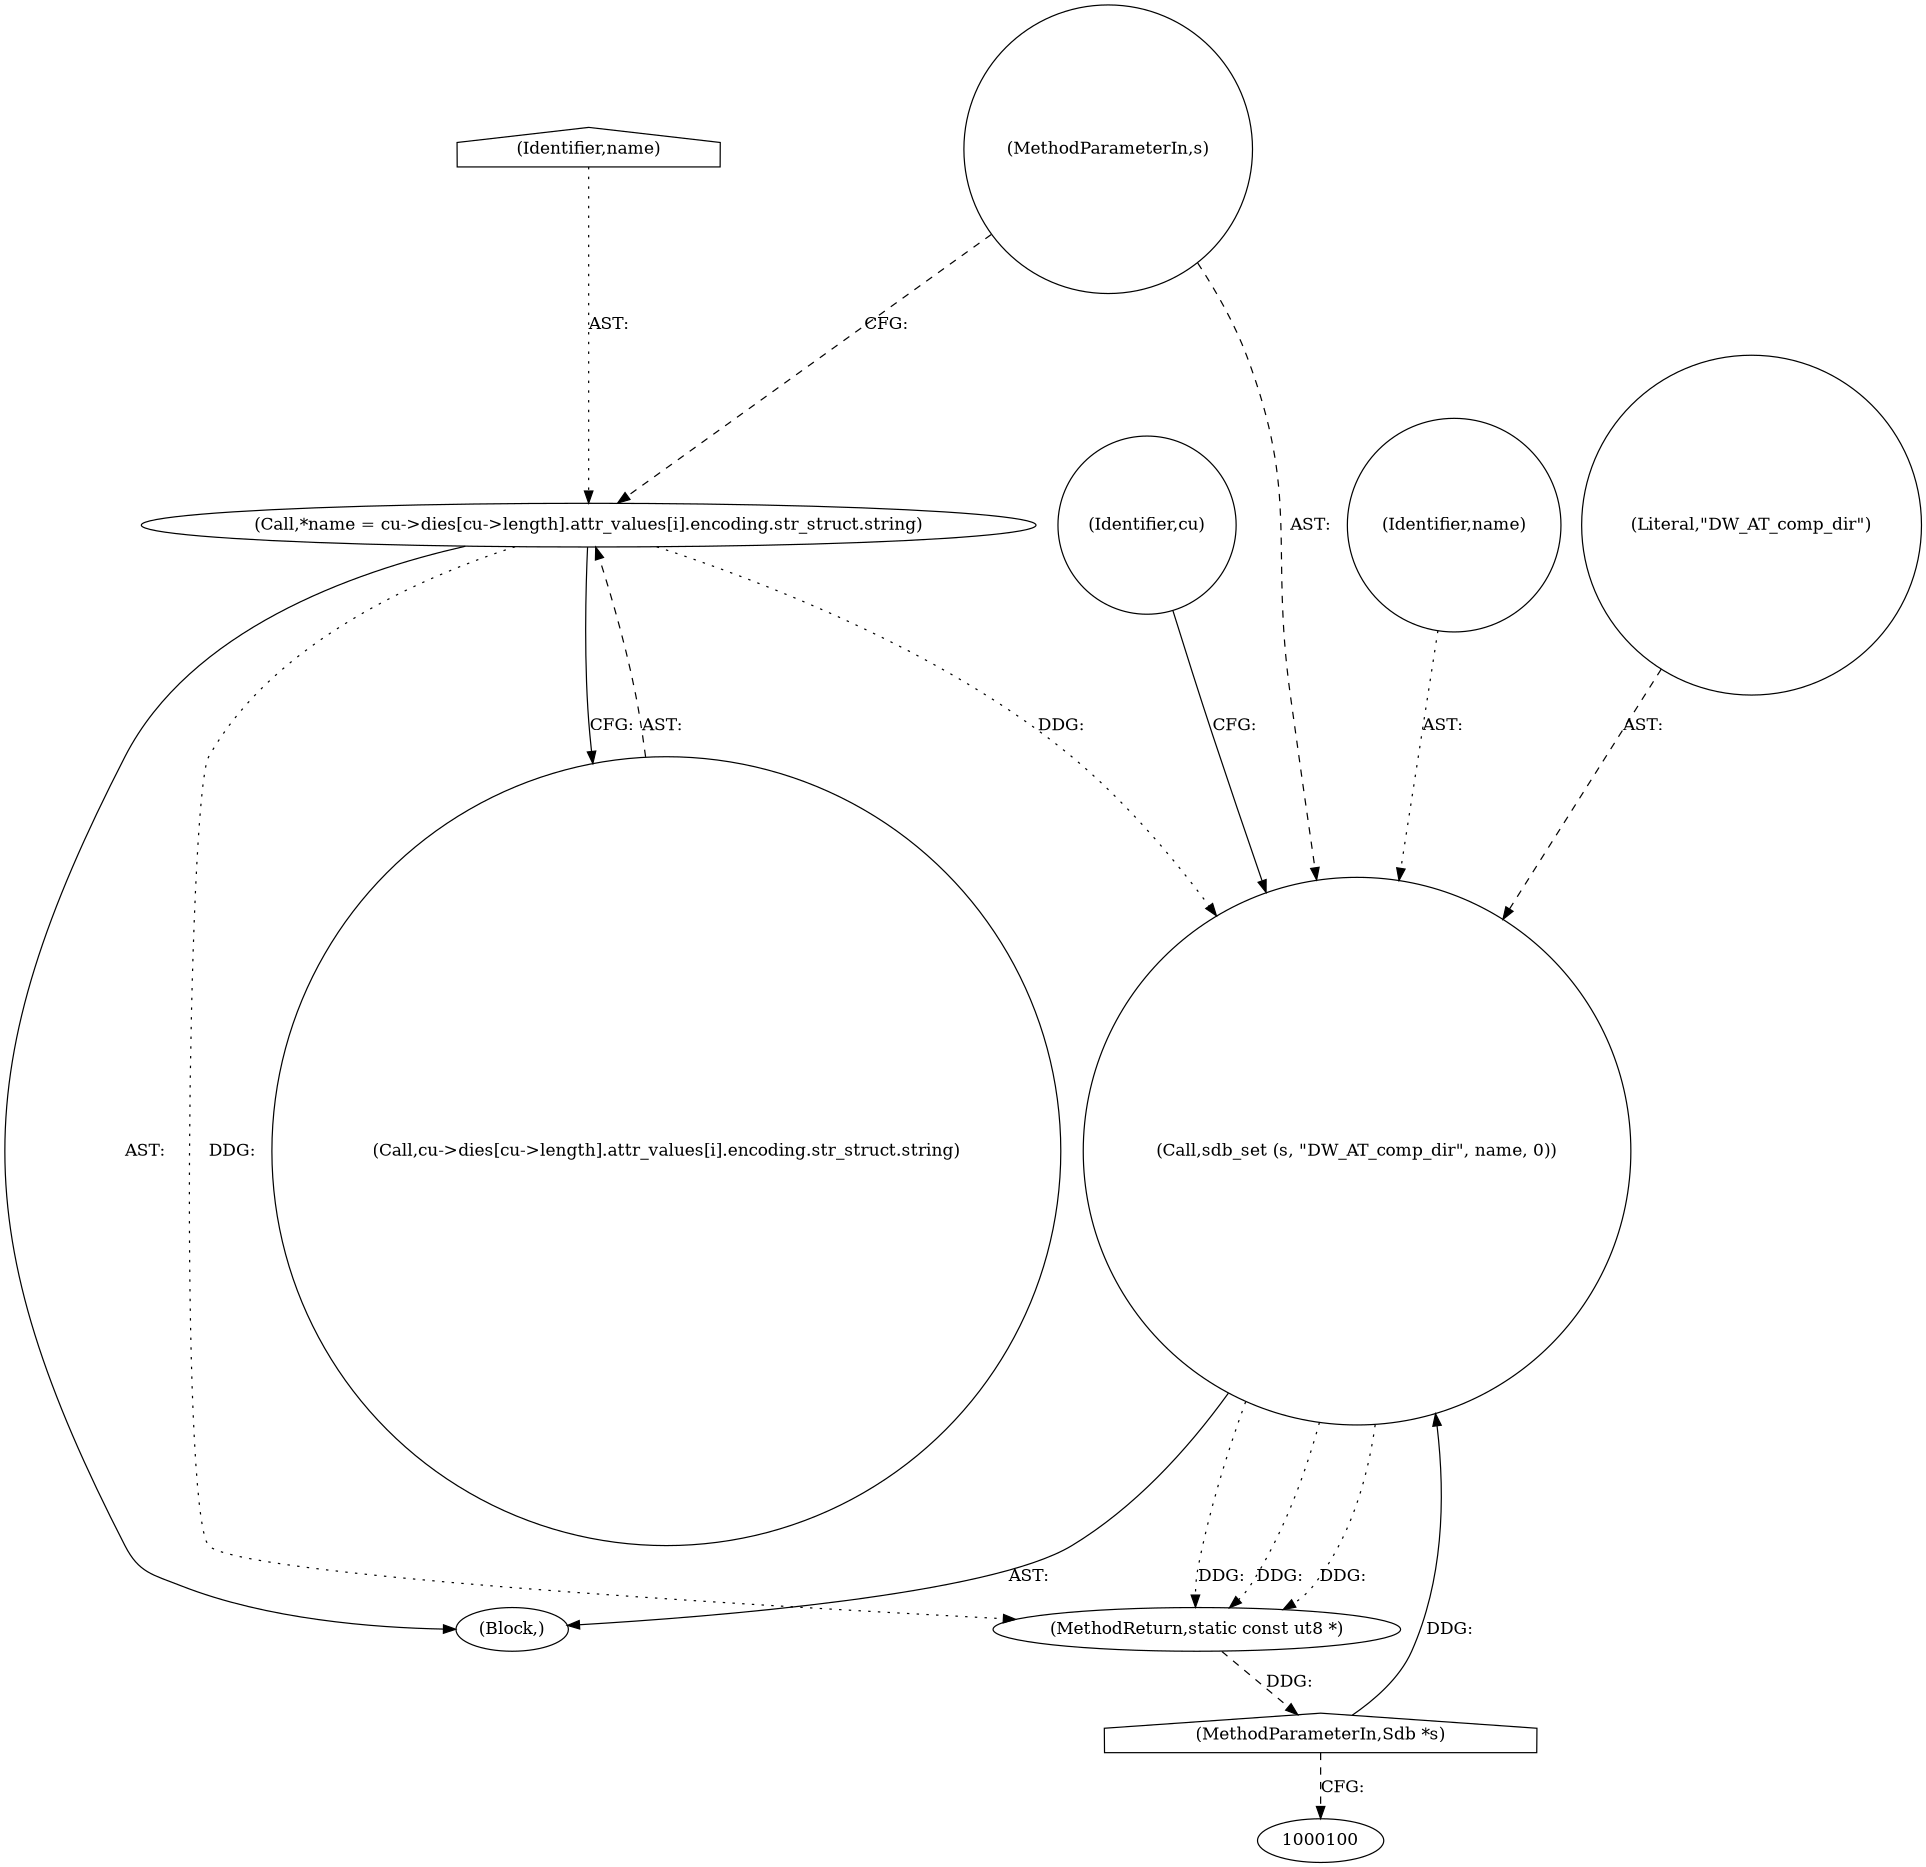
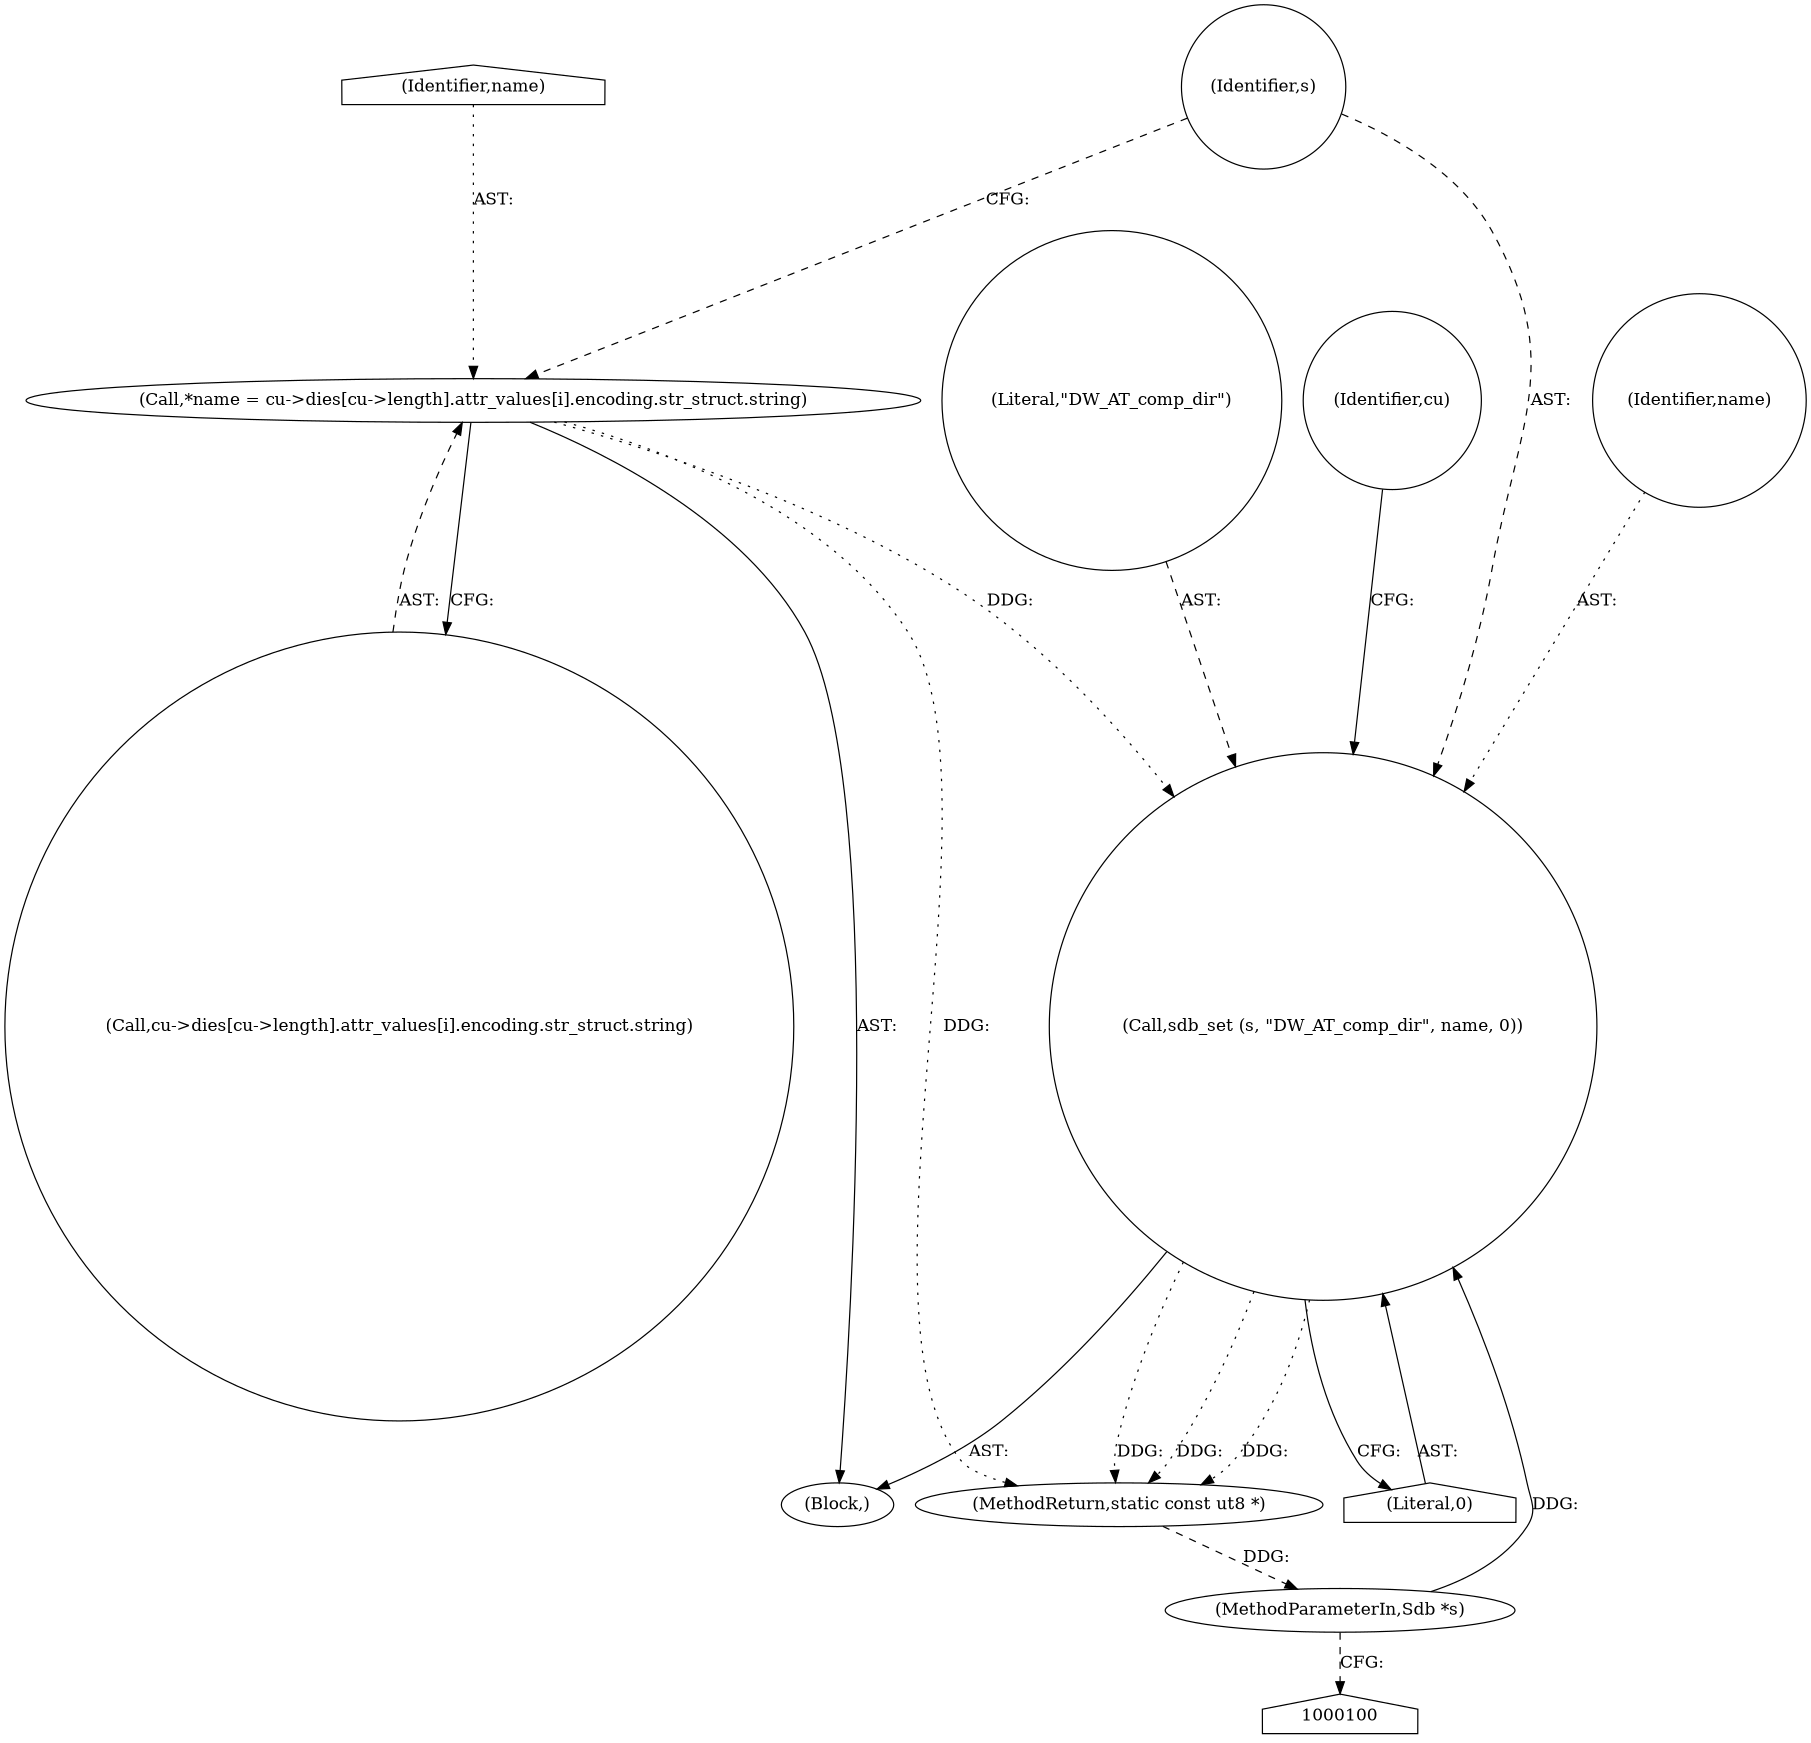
node "(MethodParameterIn,s)": label "(MethodParameterIn,s)" -> "(Identifier,s)"
node "(Literal,0)": added
node "(MethodParameterIn,Sdb *s)": shape house -> ellipse
node "1000100": shape ellipse -> house
